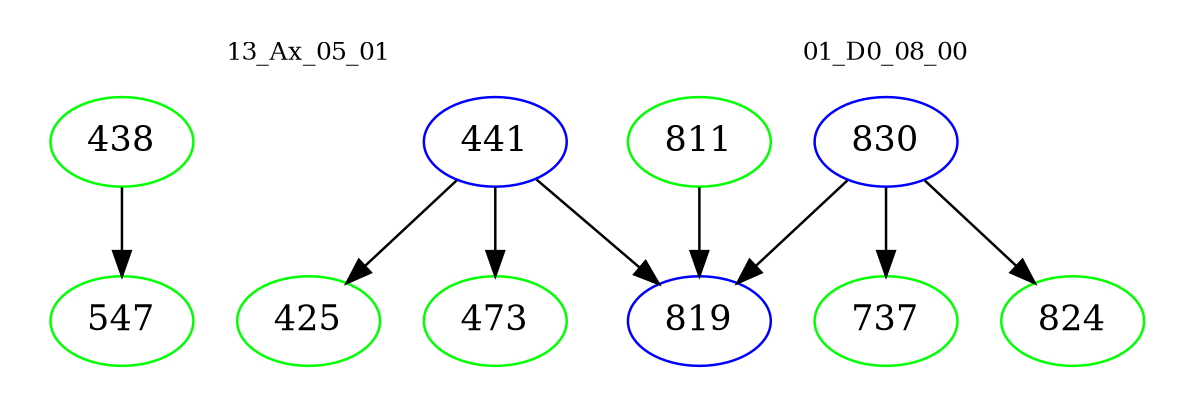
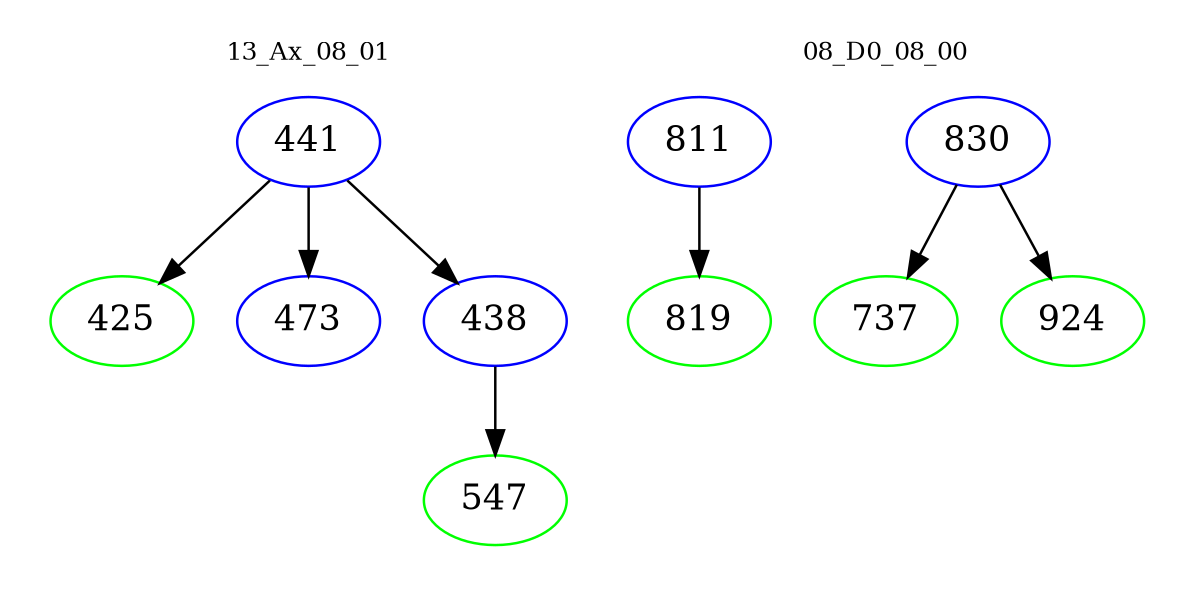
cluster "13_Ax_05_01": label "13_Ax_05_01" -> "13_Ax_08_01"
cluster "01_D0_08_00": label "01_D0_08_00" -> "08_D0_08_00"
node "438": color green -> blue
node "811": color green -> blue
edge "441" -> "819": now "441" -> "438"
edge "830" -> "819": removed
node "473": color green -> blue
node "819": color blue -> green
node "824": label "824" -> "924"
